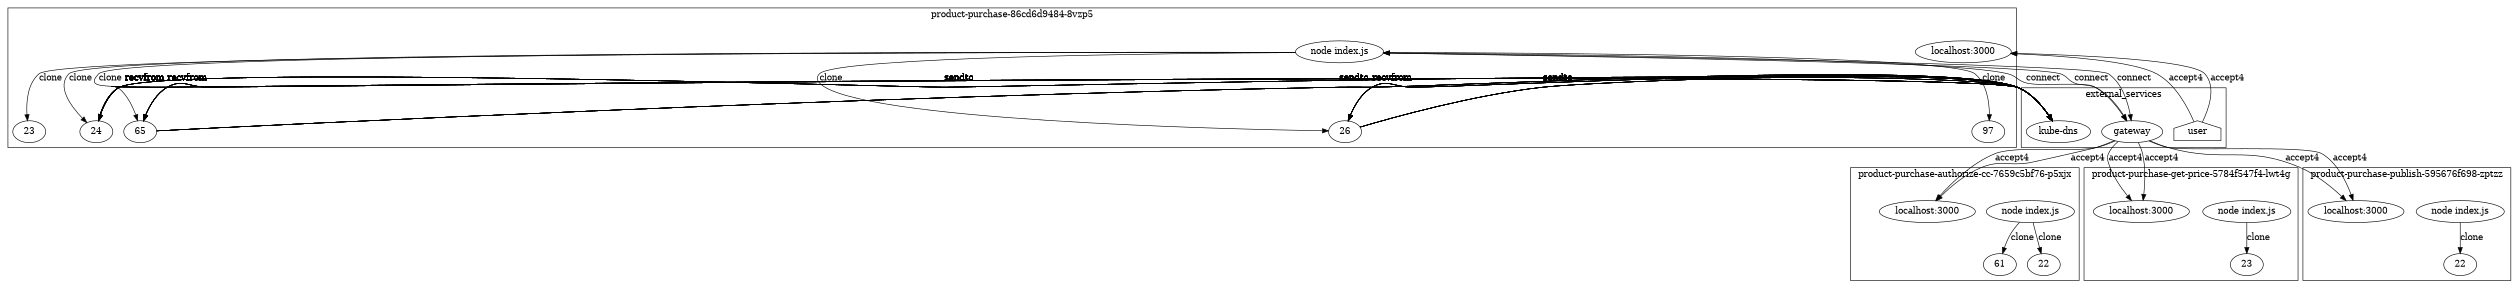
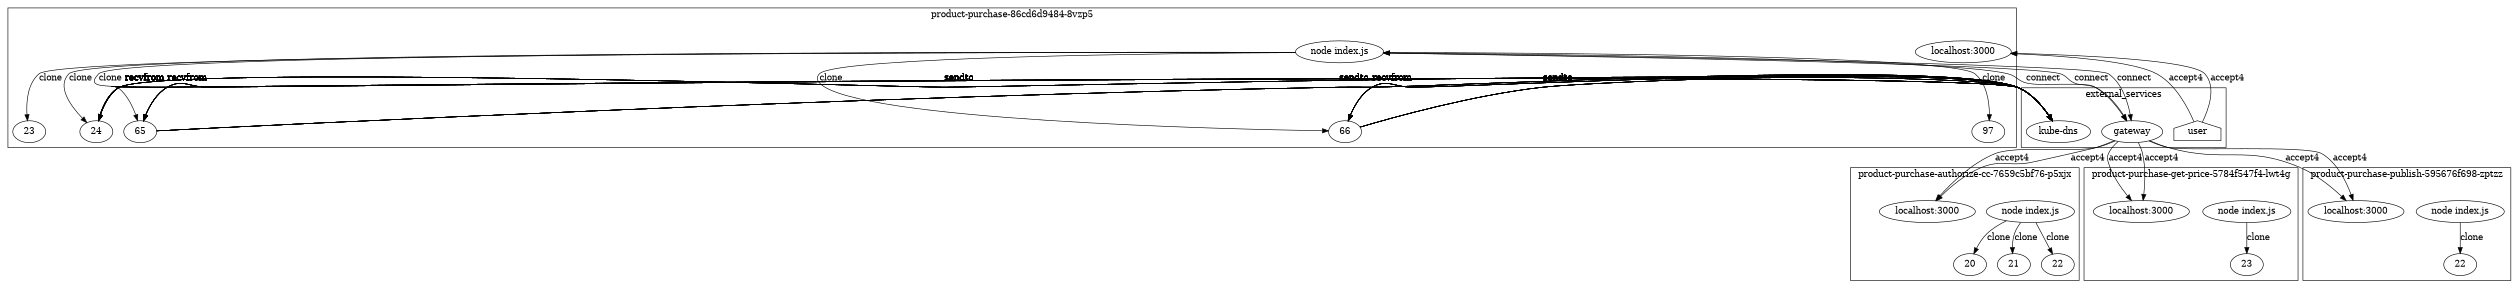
node "26": label "26" -> "66"
node "20": added
node "61": label "61" -> "21"
